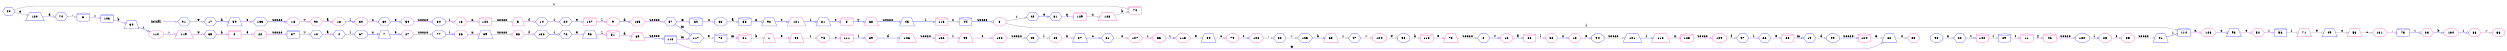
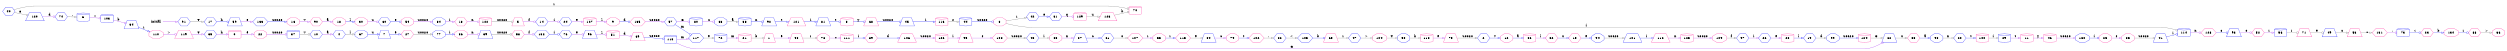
edge "28" -> "19": label "m" -> "l"
edge "33" -> "98": added, label "a"
